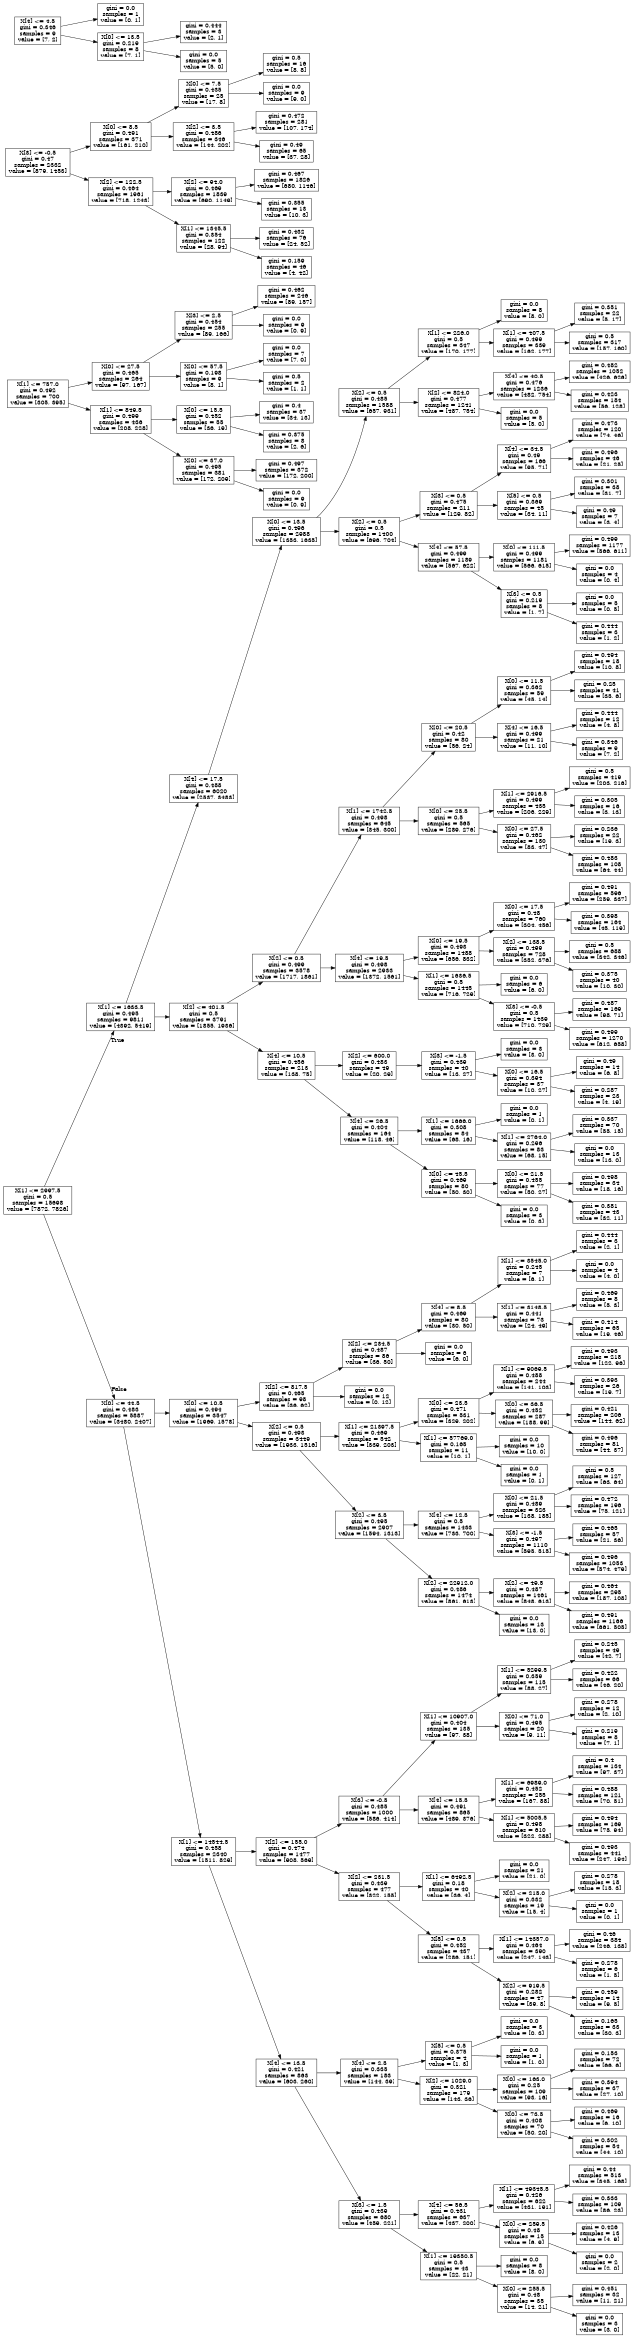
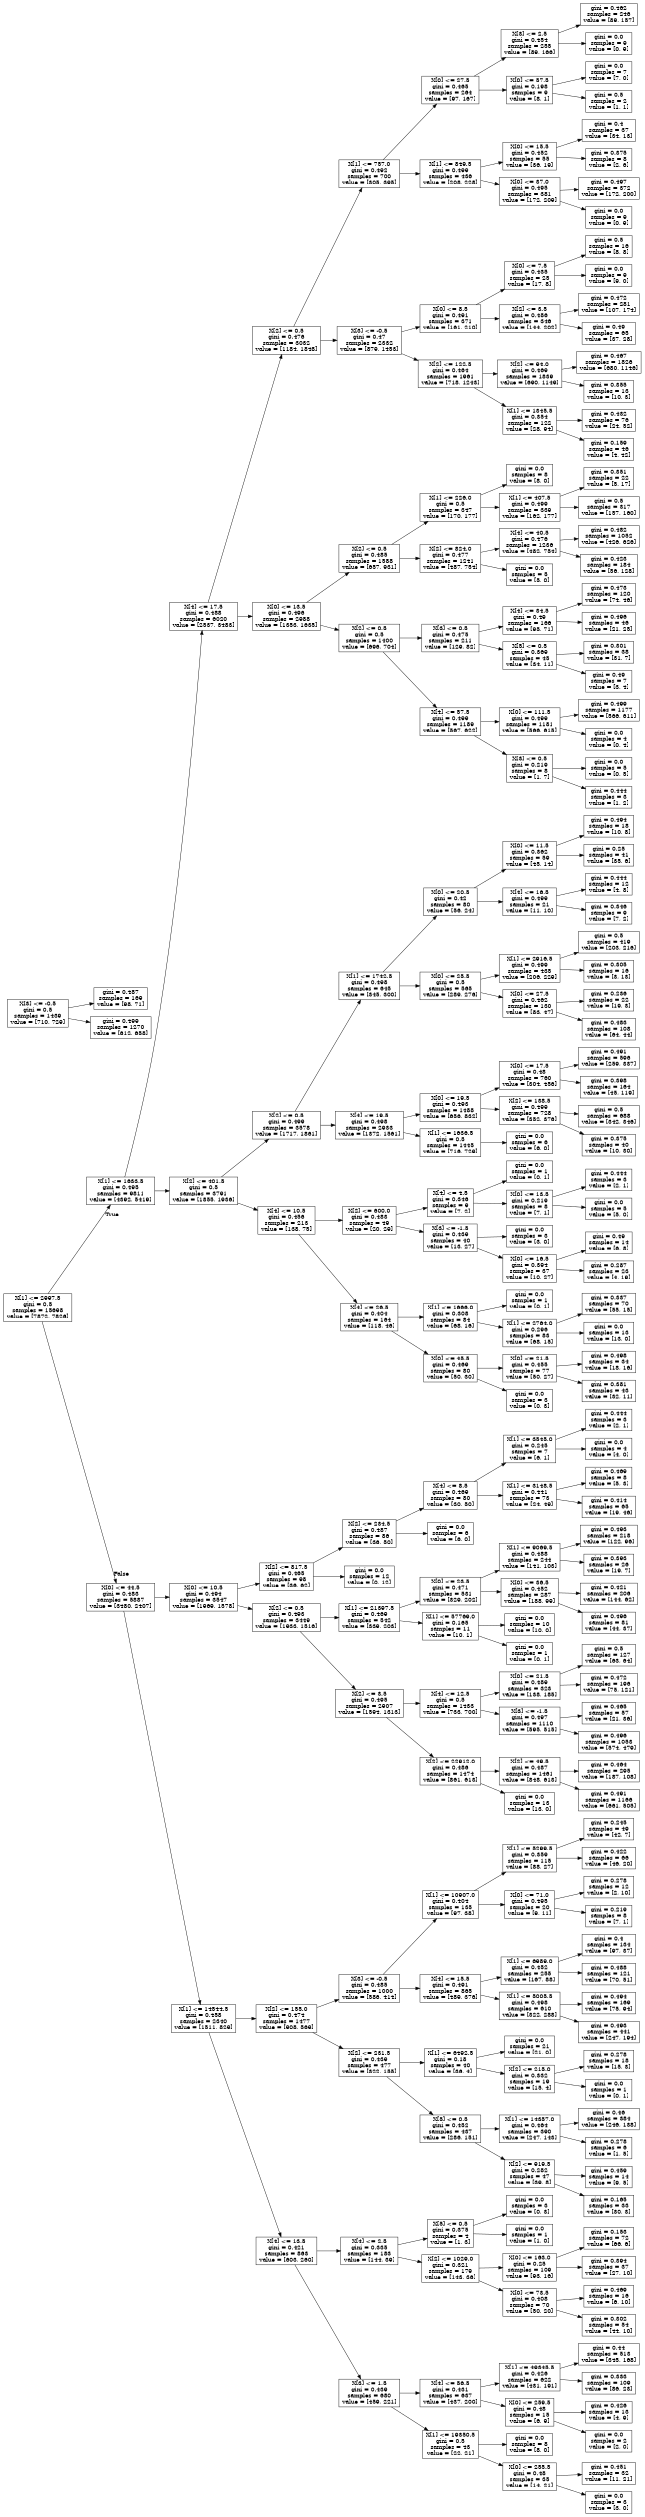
node "X[2] <= 0.5 gini = 0.476 samples = 3032 value = [1184, 1848]": added
edge "X[1] <= 1636.5 gini = 0.5 samples = 1445 value = [716, 729]" -> "X[3] <= -0.5 gini = 0.5 samples = 1439 value = [710, 729]": removed
edge "X[2] <= 600.0 gini = 0.483 samples = 49 value = [20, 29]" -> "X[4] <= 4.5 gini = 0.346 samples = 9 value = [7, 2]": added
